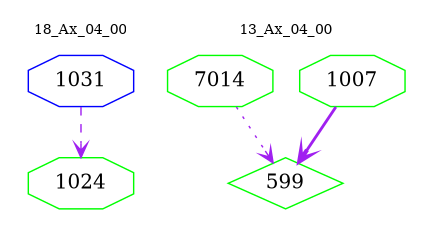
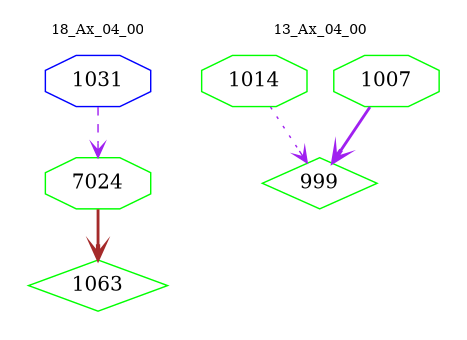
node "7014": label "7014" -> "1014"
node "1024": label "1024" -> "7024"
node "599": label "599" -> "999"
node "1063": added
